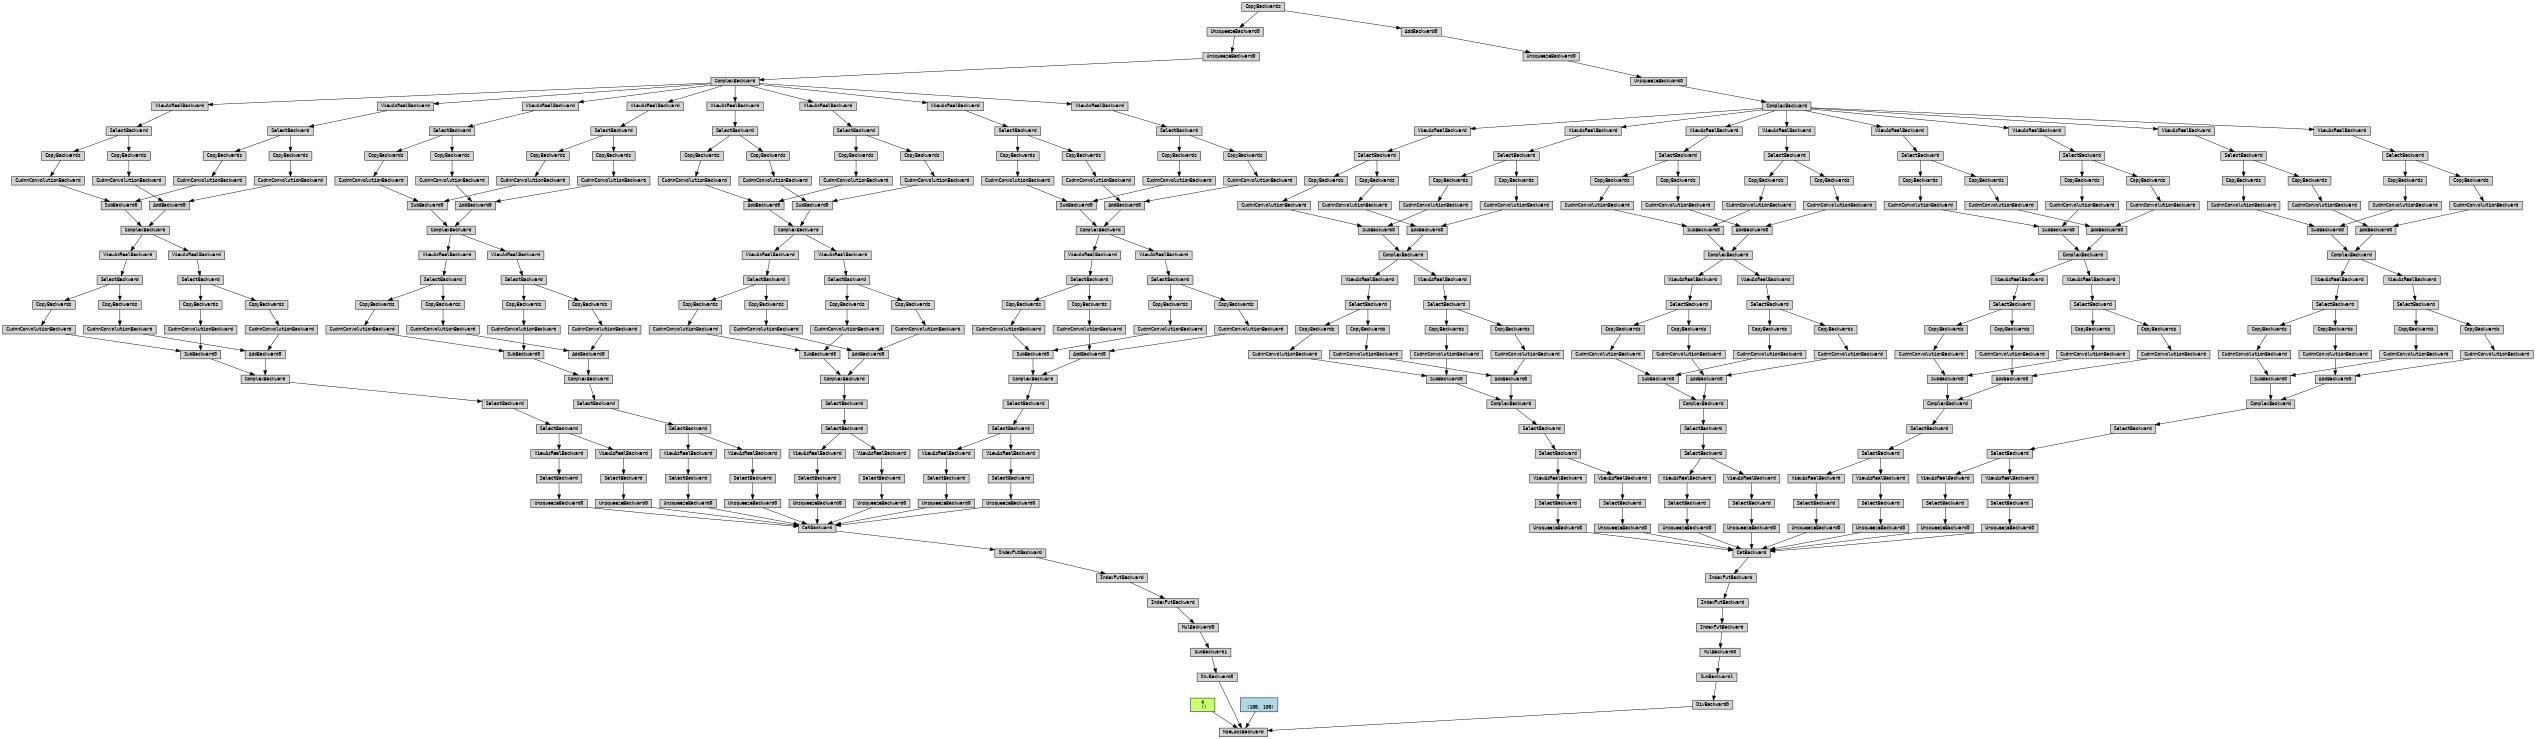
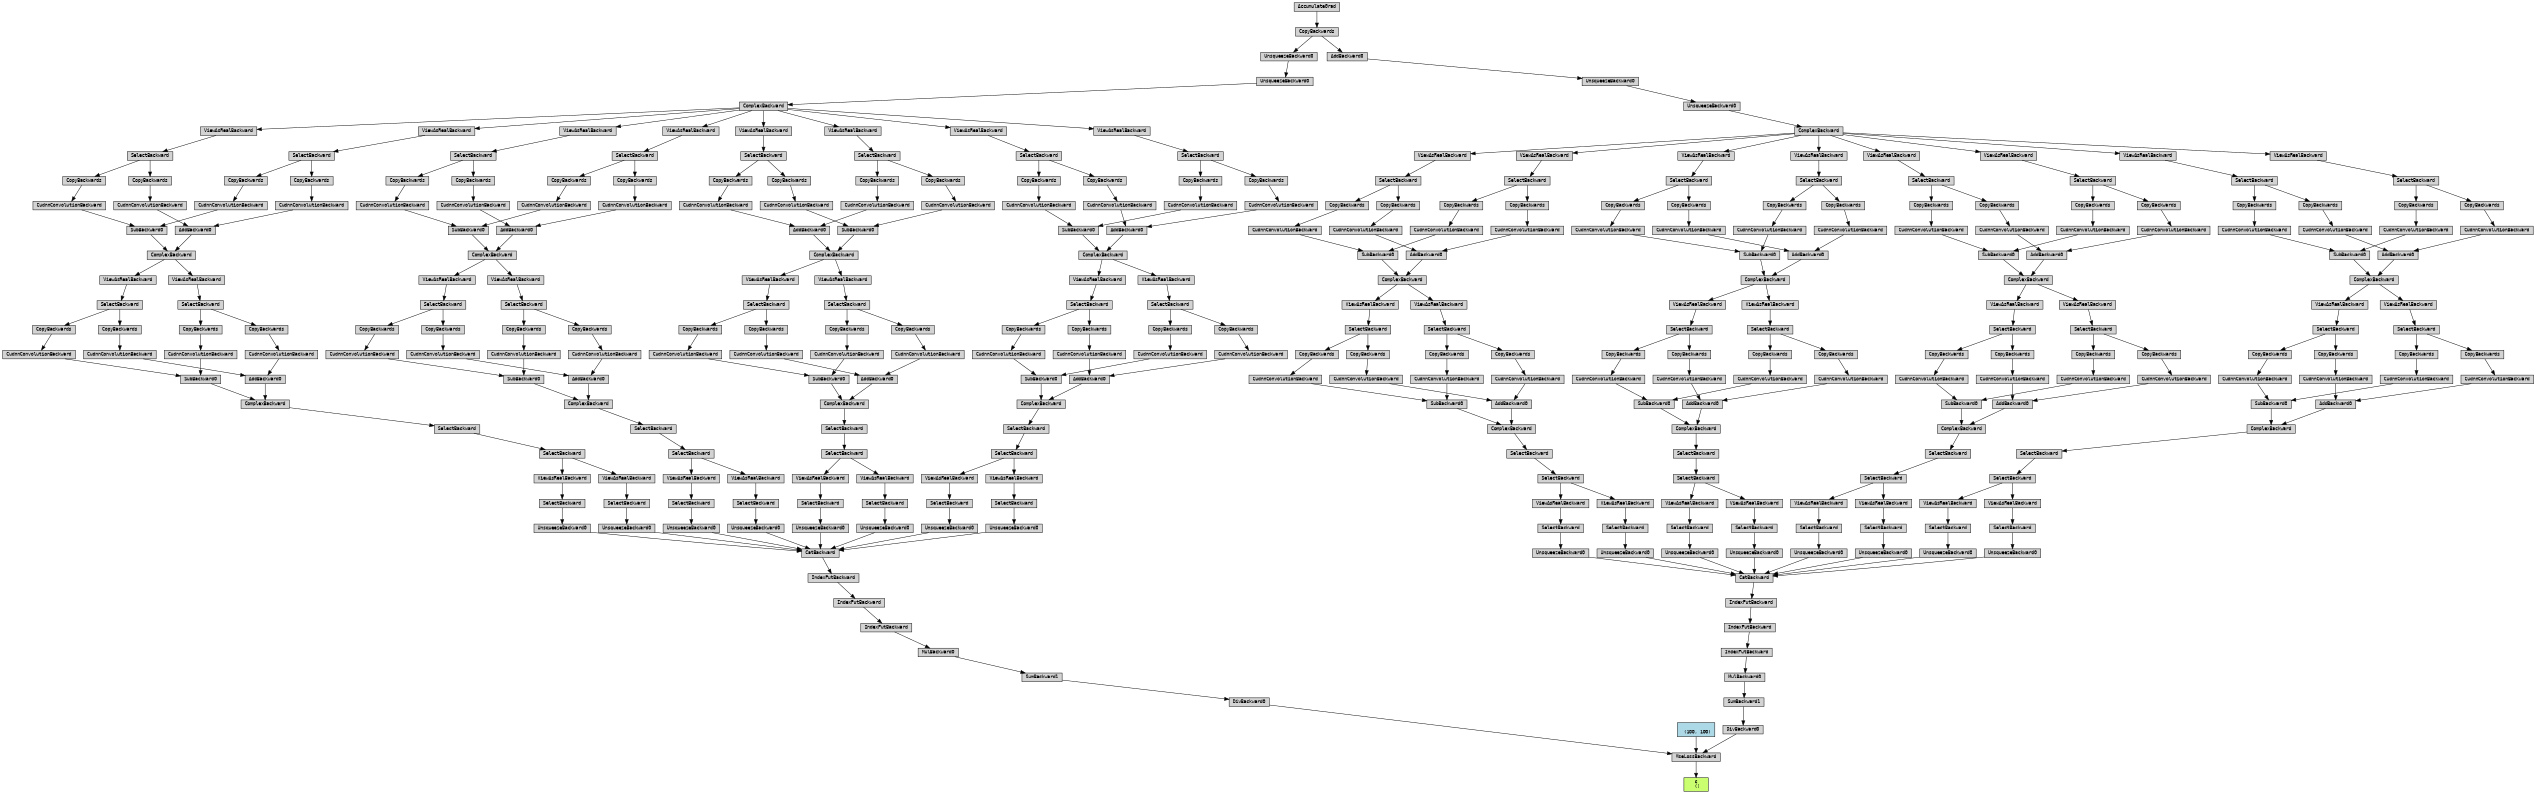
node "AccumulateGrad": added
edge "c ()" -> "MseLossBackward": reversed
